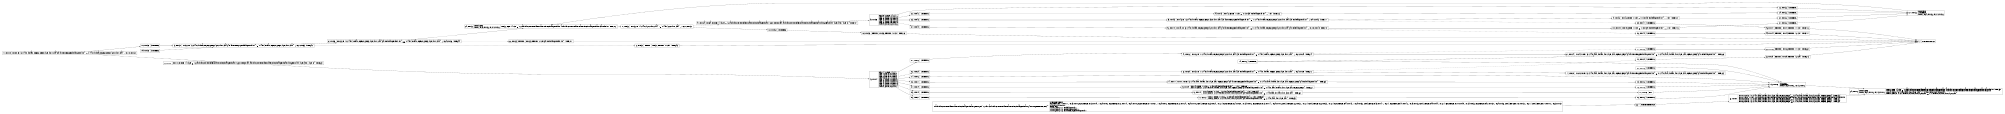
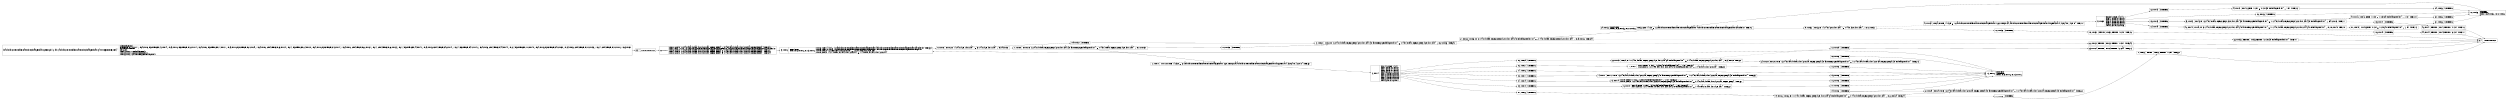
node "70: 0x000c": added
node "117: 0x0006": text "IPUT" -> "SYNTHETIC"
